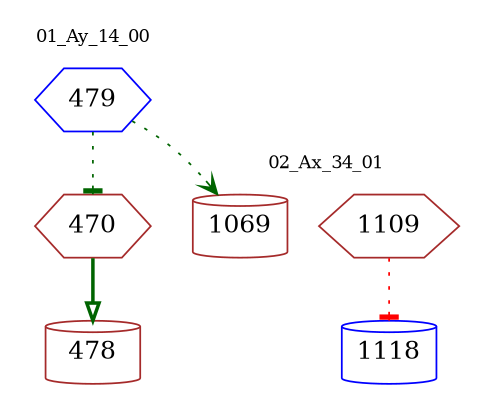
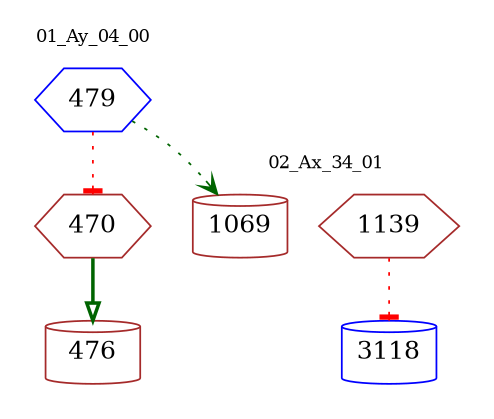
cluster "01_Ay_14_00": label "01_Ay_14_00" -> "01_Ay_04_00"
edge "479" -> "470": color darkgreen -> red
node "1109": label "1109" -> "1139"
node "478": label "478" -> "476"
node "1118": label "1118" -> "3118"
